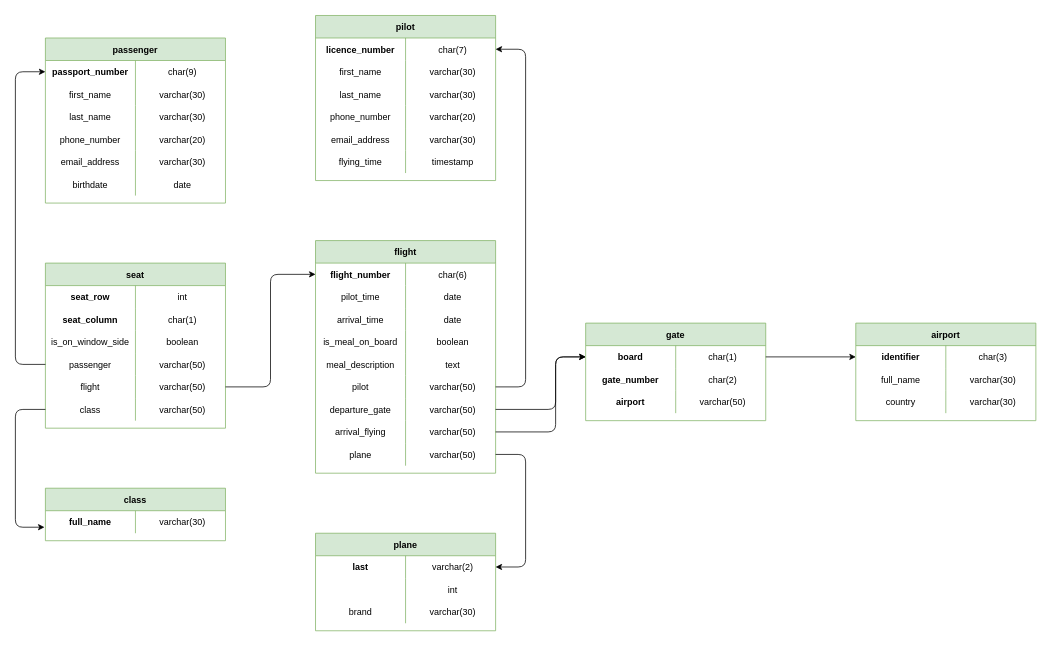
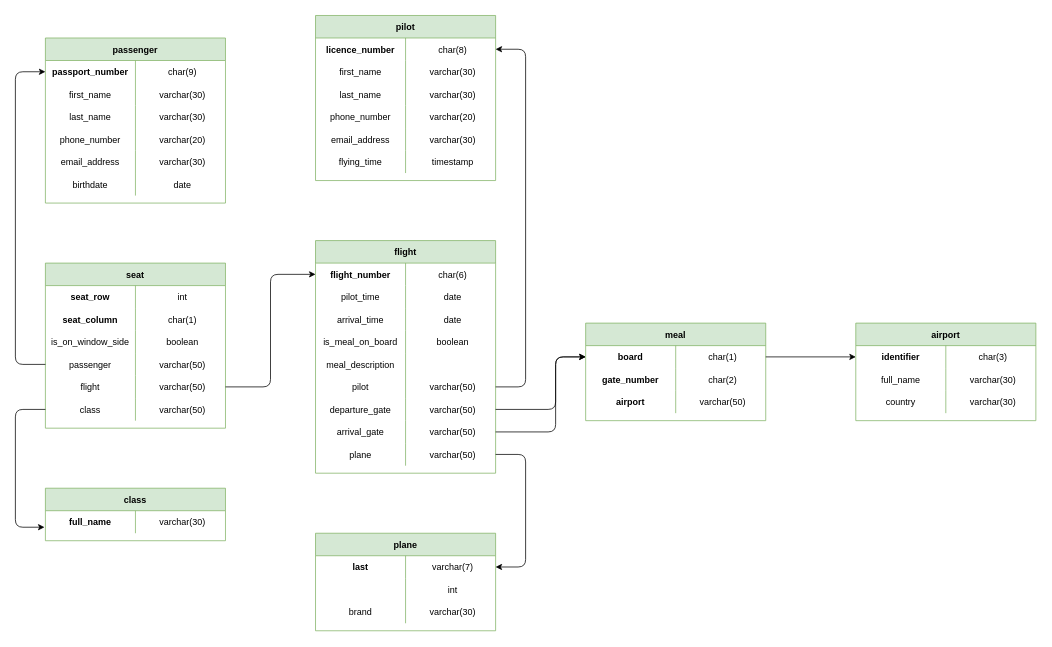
node "char(7)": label "char(7)" -> "char(8)"
node "gate": label "gate" -> "meal"
node "text": removed
node "arrival_flying": label "arrival_flying" -> "arrival_gate"
node "varchar(2)": label "varchar(2)" -> "varchar(7)"
